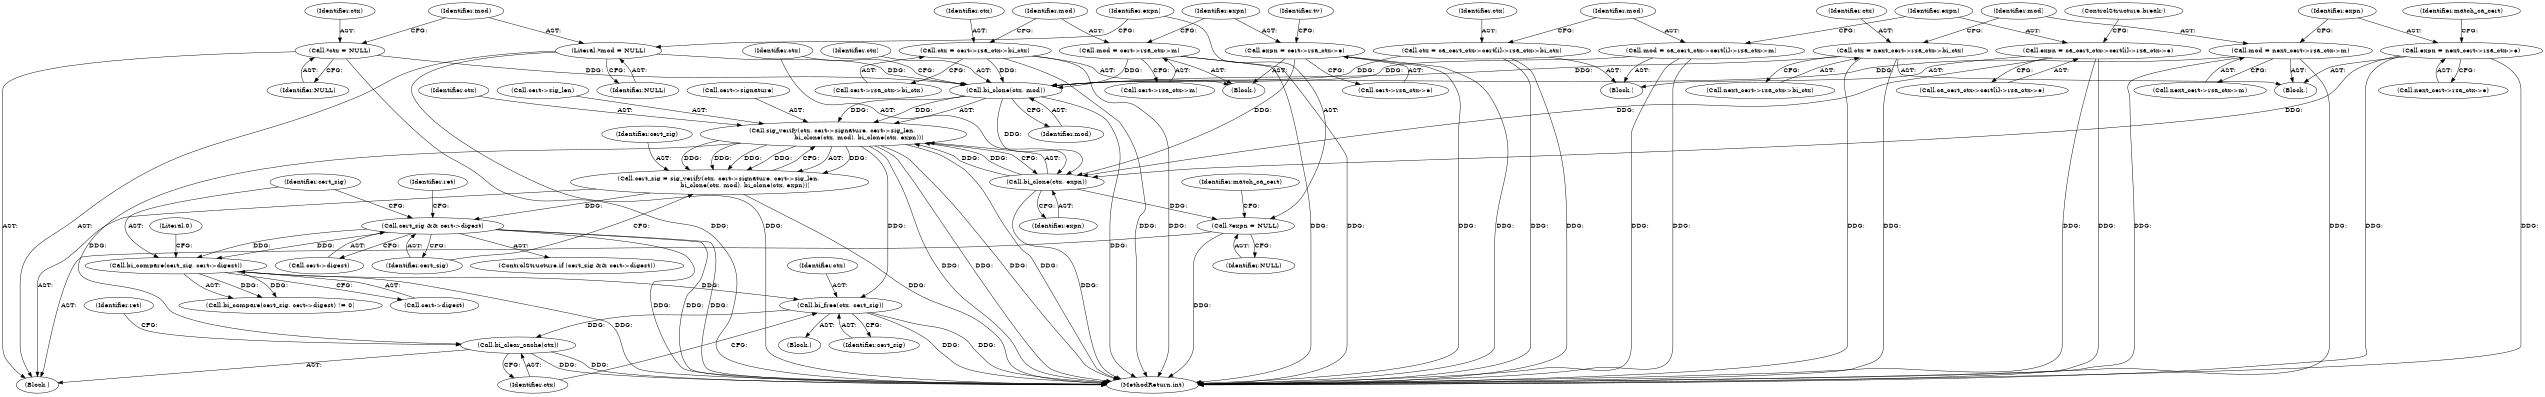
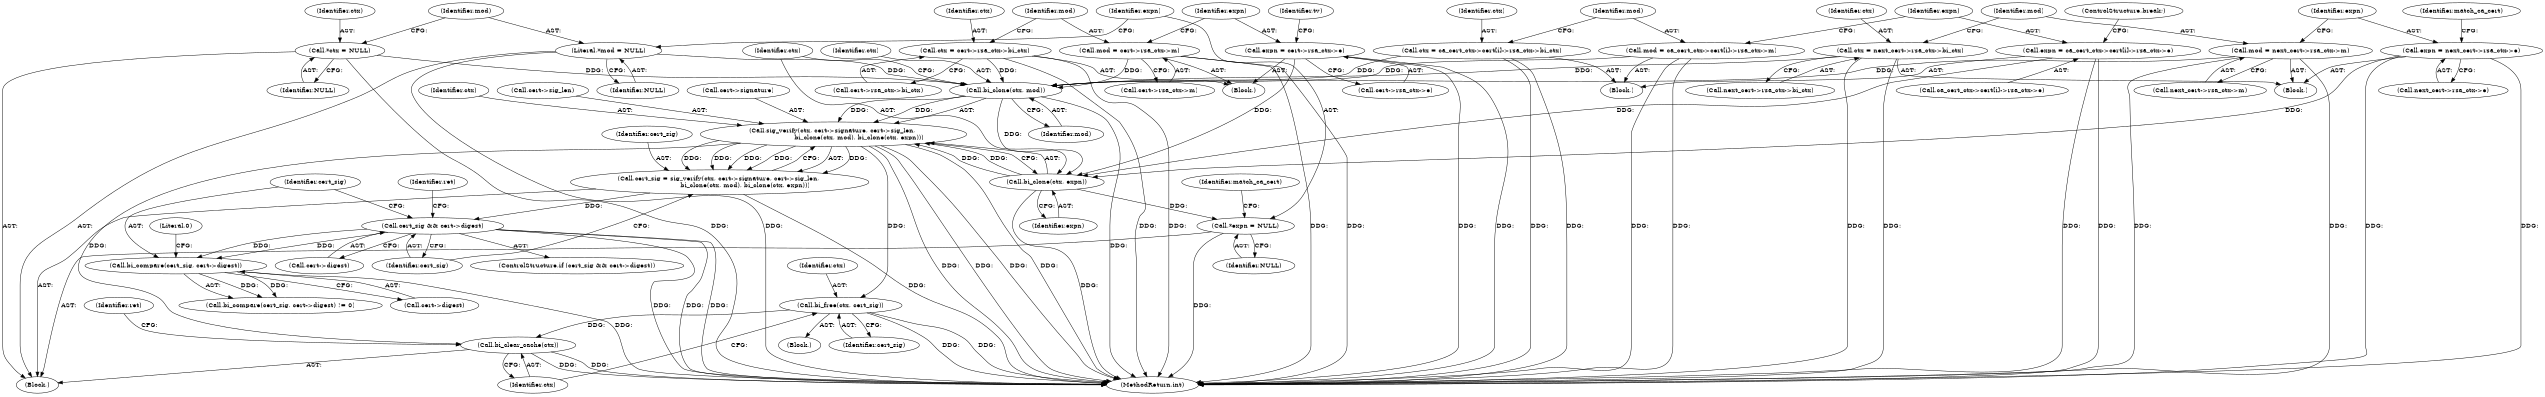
edge "(Call,expn = ca_cert_ctx->cert[i]->rsa_ctx->e)" -> "(Call,ca_cert_ctx->cert[i]->rsa_ctx->e)": removed, label "CFG:"
edge "(Call,bi_compare(cert_sig, cert->digest))" -> "(Call,bi_free(ctx, cert_sig))": removed, label "DDG:"
